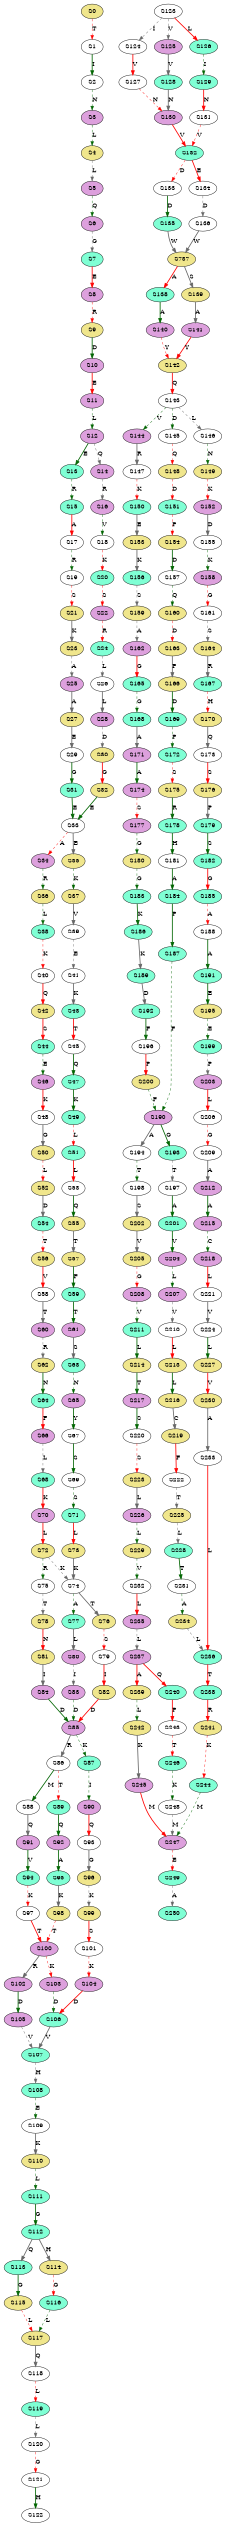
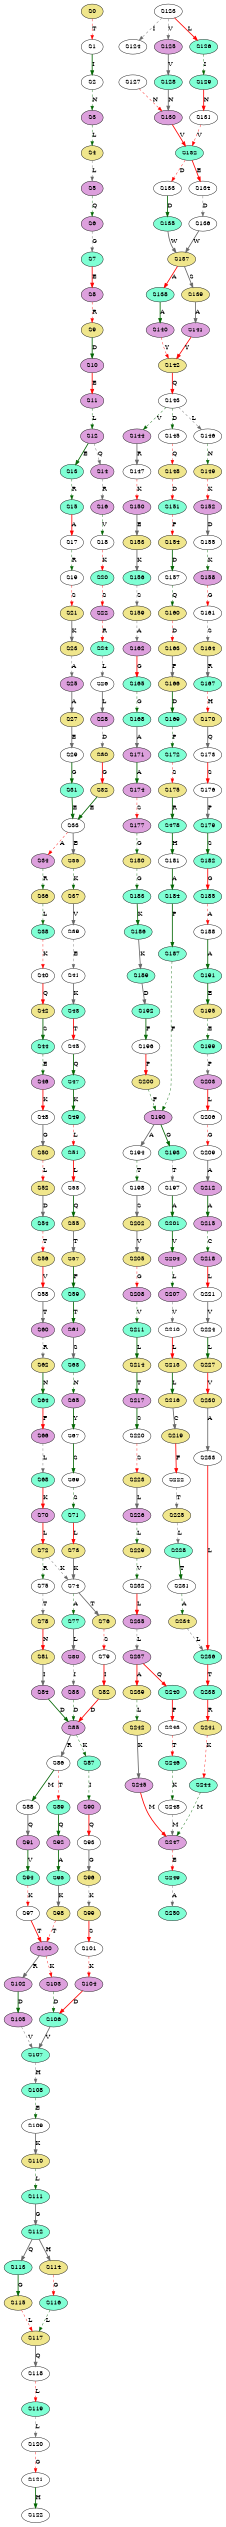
edge "S124" -> "S127": removed, label "V"
node "S737": label "S737" -> "S137"
node "S150": fillcolor aquamarine -> plum
node "S176": fillcolor khaki -> white
node "S178": label "S178" -> "S478"
edge "S42" -> "S44": color red -> darkgreen
edge "S111" -> "S112": color darkgreen -> gray40
